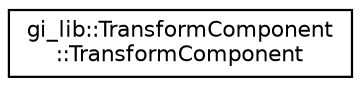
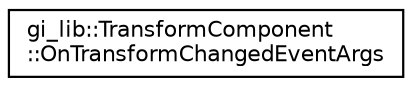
node "gi_lib::TransformComponent ::TransformComponent": label "gi_lib::TransformComponent ::TransformComponent" -> "gi_lib::TransformComponent ::OnTransformChangedEventArgs"
